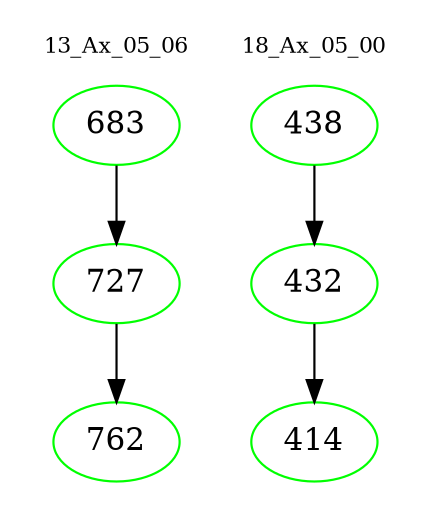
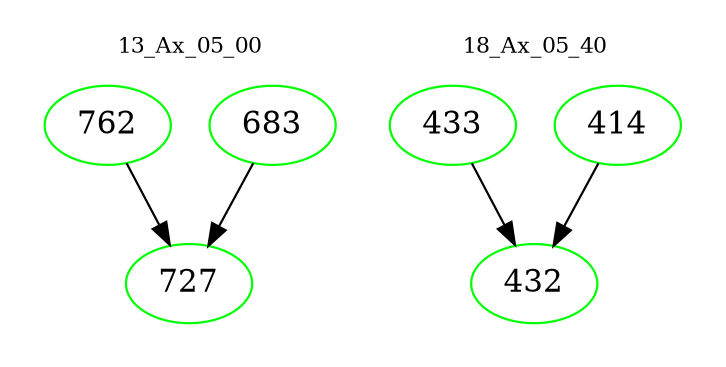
cluster "13_Ax_05_06": label "13_Ax_05_06" -> "13_Ax_05_00"
cluster "18_Ax_05_00": label "18_Ax_05_00" -> "18_Ax_05_40"
node "438": label "438" -> "433"
edge "727" -> "762": reversed
edge "432" -> "414": reversed
